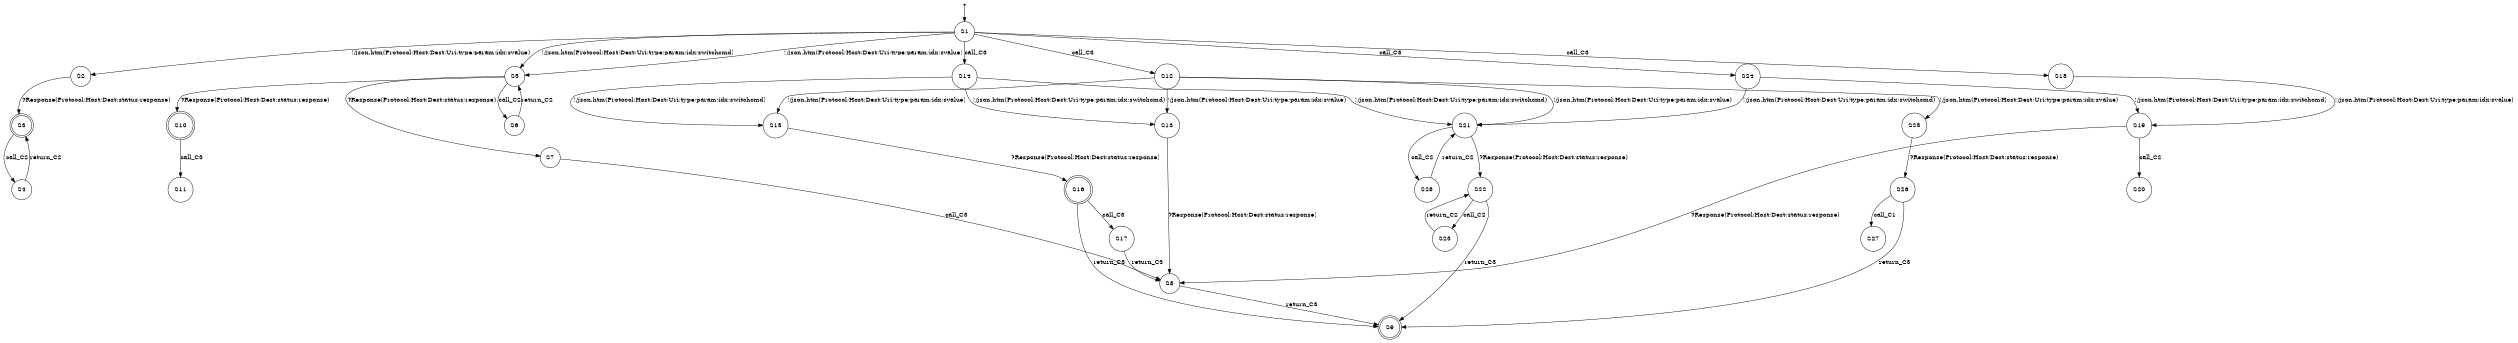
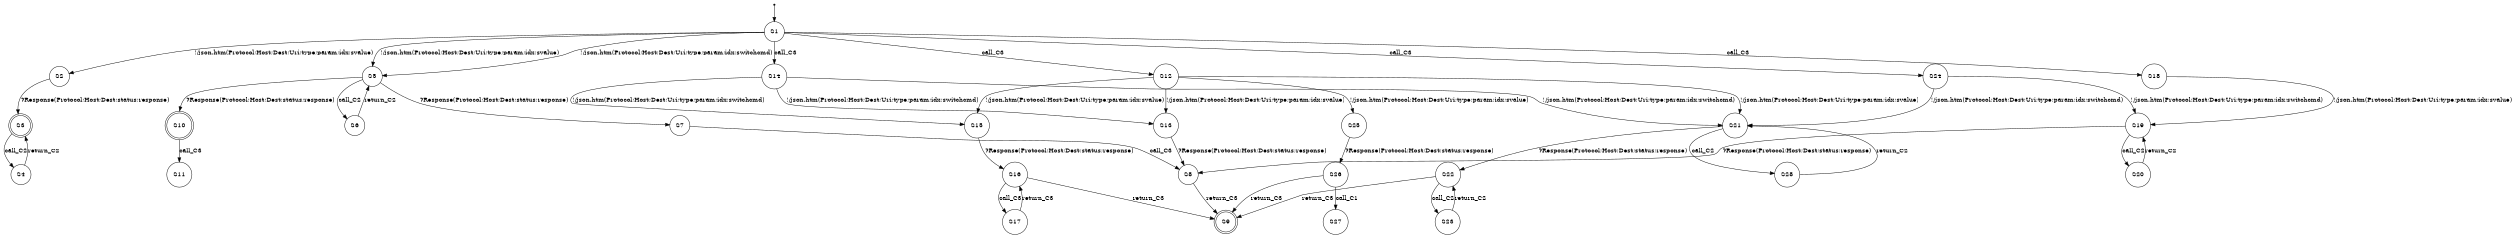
edge "S20" -> "S19": added, label "return_C2"
node "S16": shape doublecircle -> circle
edge "S17" -> "S8": now "S17" -> "S16"
